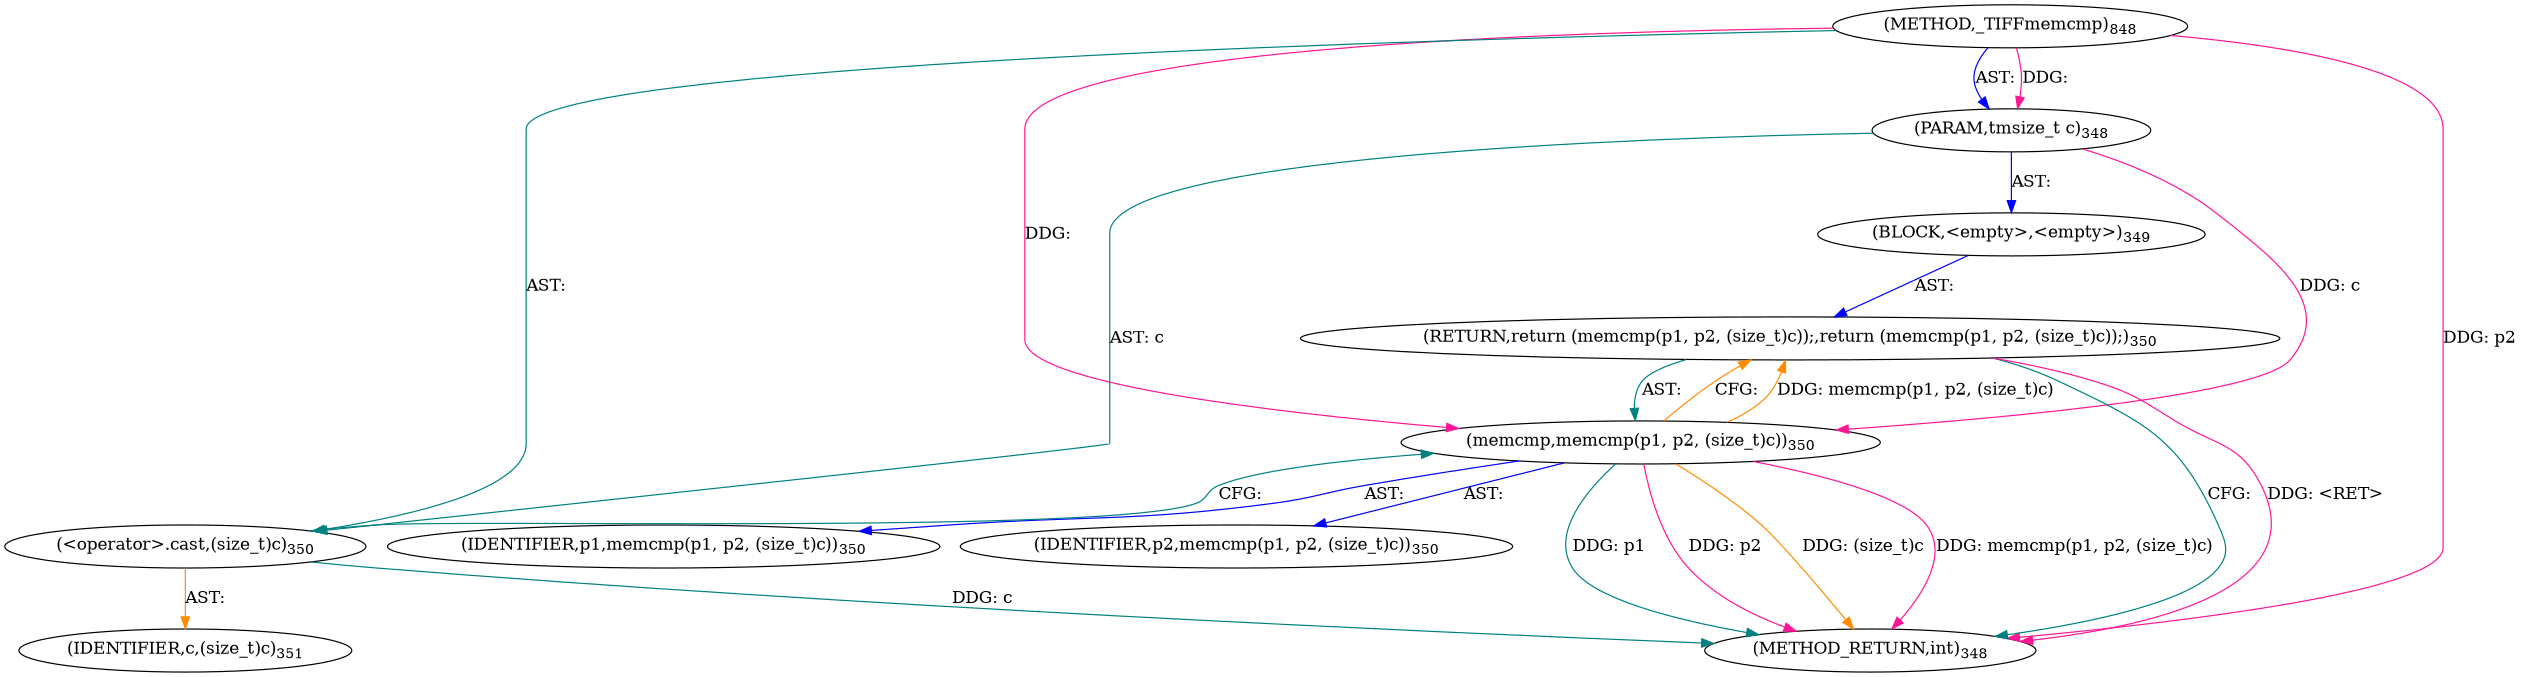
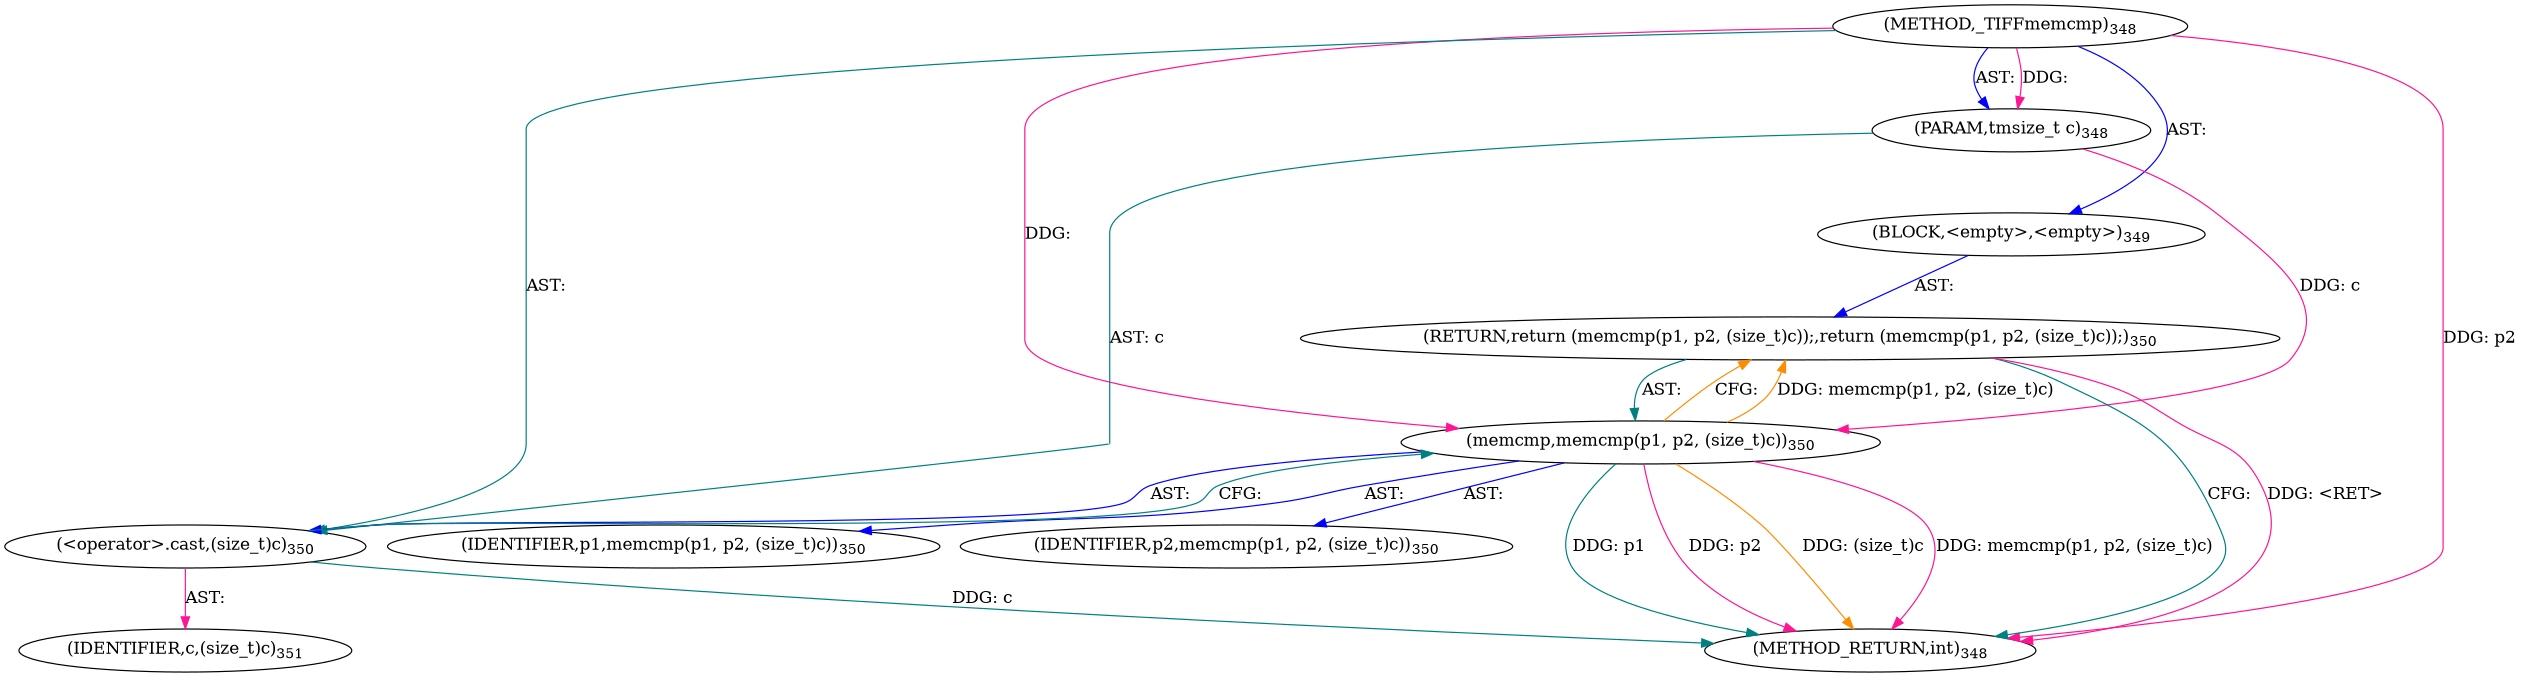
node "(METHOD,_TIFFmemcmp)": text "848" -> "348"
edge "(PARAM,tmsize_t c)" -> "(BLOCK,<empty>,<empty>)": now "(METHOD,_TIFFmemcmp)" -> "(BLOCK,<empty>,<empty>)"
edge "(memcmp,memcmp(p1, p2, (size_t)c))" -> "(<operator>.cast,(size_t)c)": added, label "AST:"
edge "(<operator>.cast,(size_t)c)" -> "(IDENTIFIER,c,(size_t)c)": color darkorange -> deeppink
